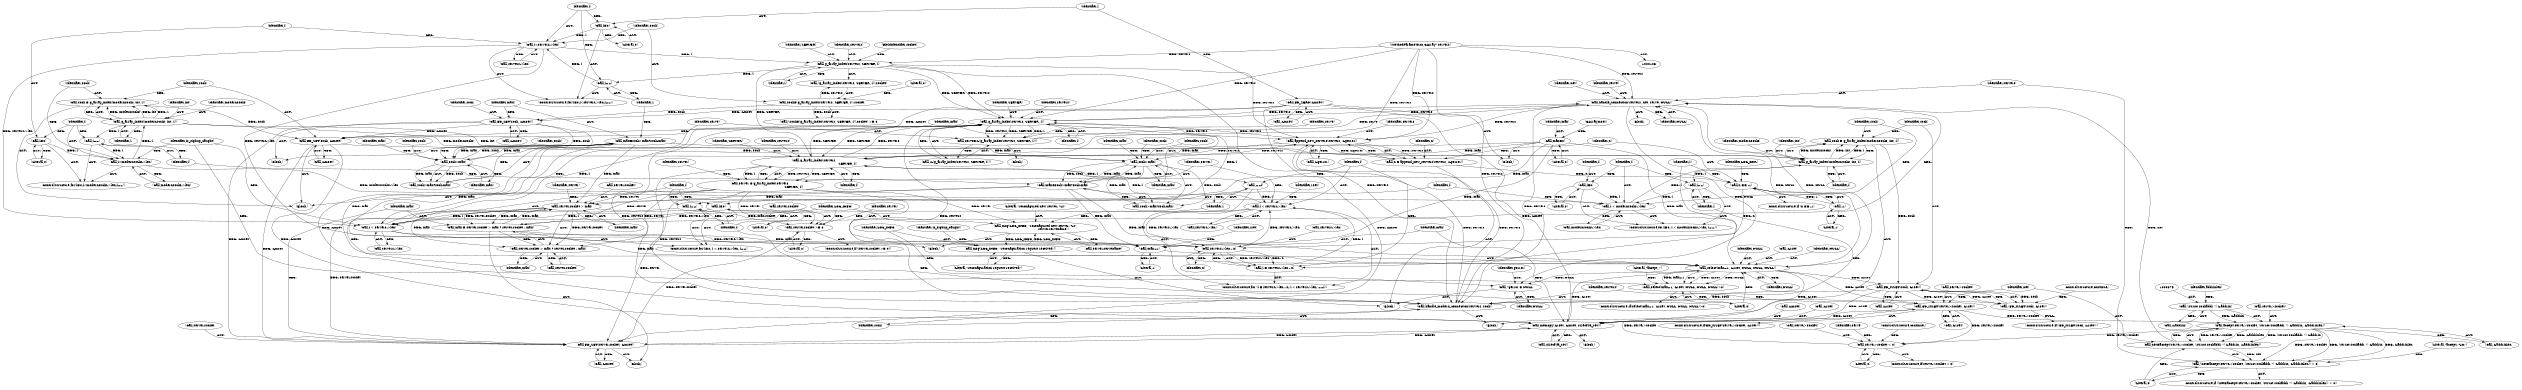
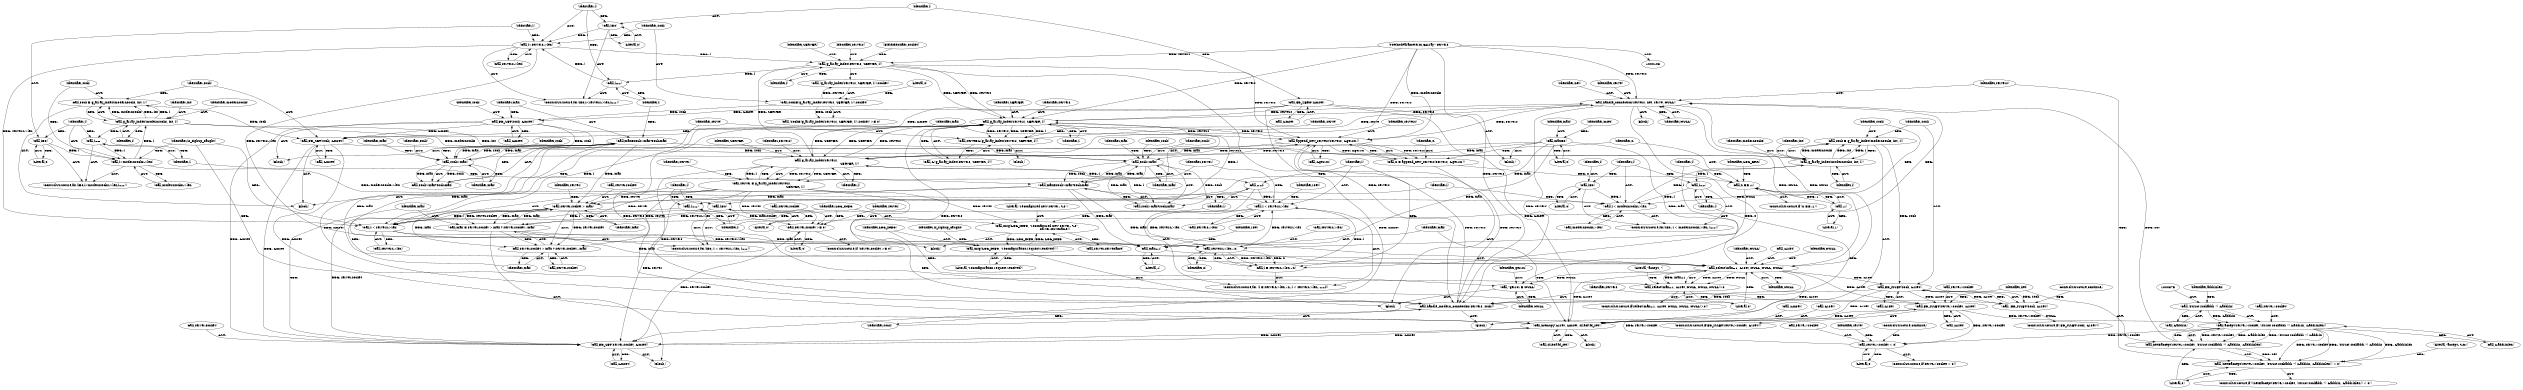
edge "(MethodParameterIn,GArray* servers)" -> "(Call,append_new_servers(servers, &gerror))": label "DDG: servers" -> "DDG: modernsocks"
node "(GArray,mset)": label "(GArray,mset)" -> "(Identifier,mset)"
